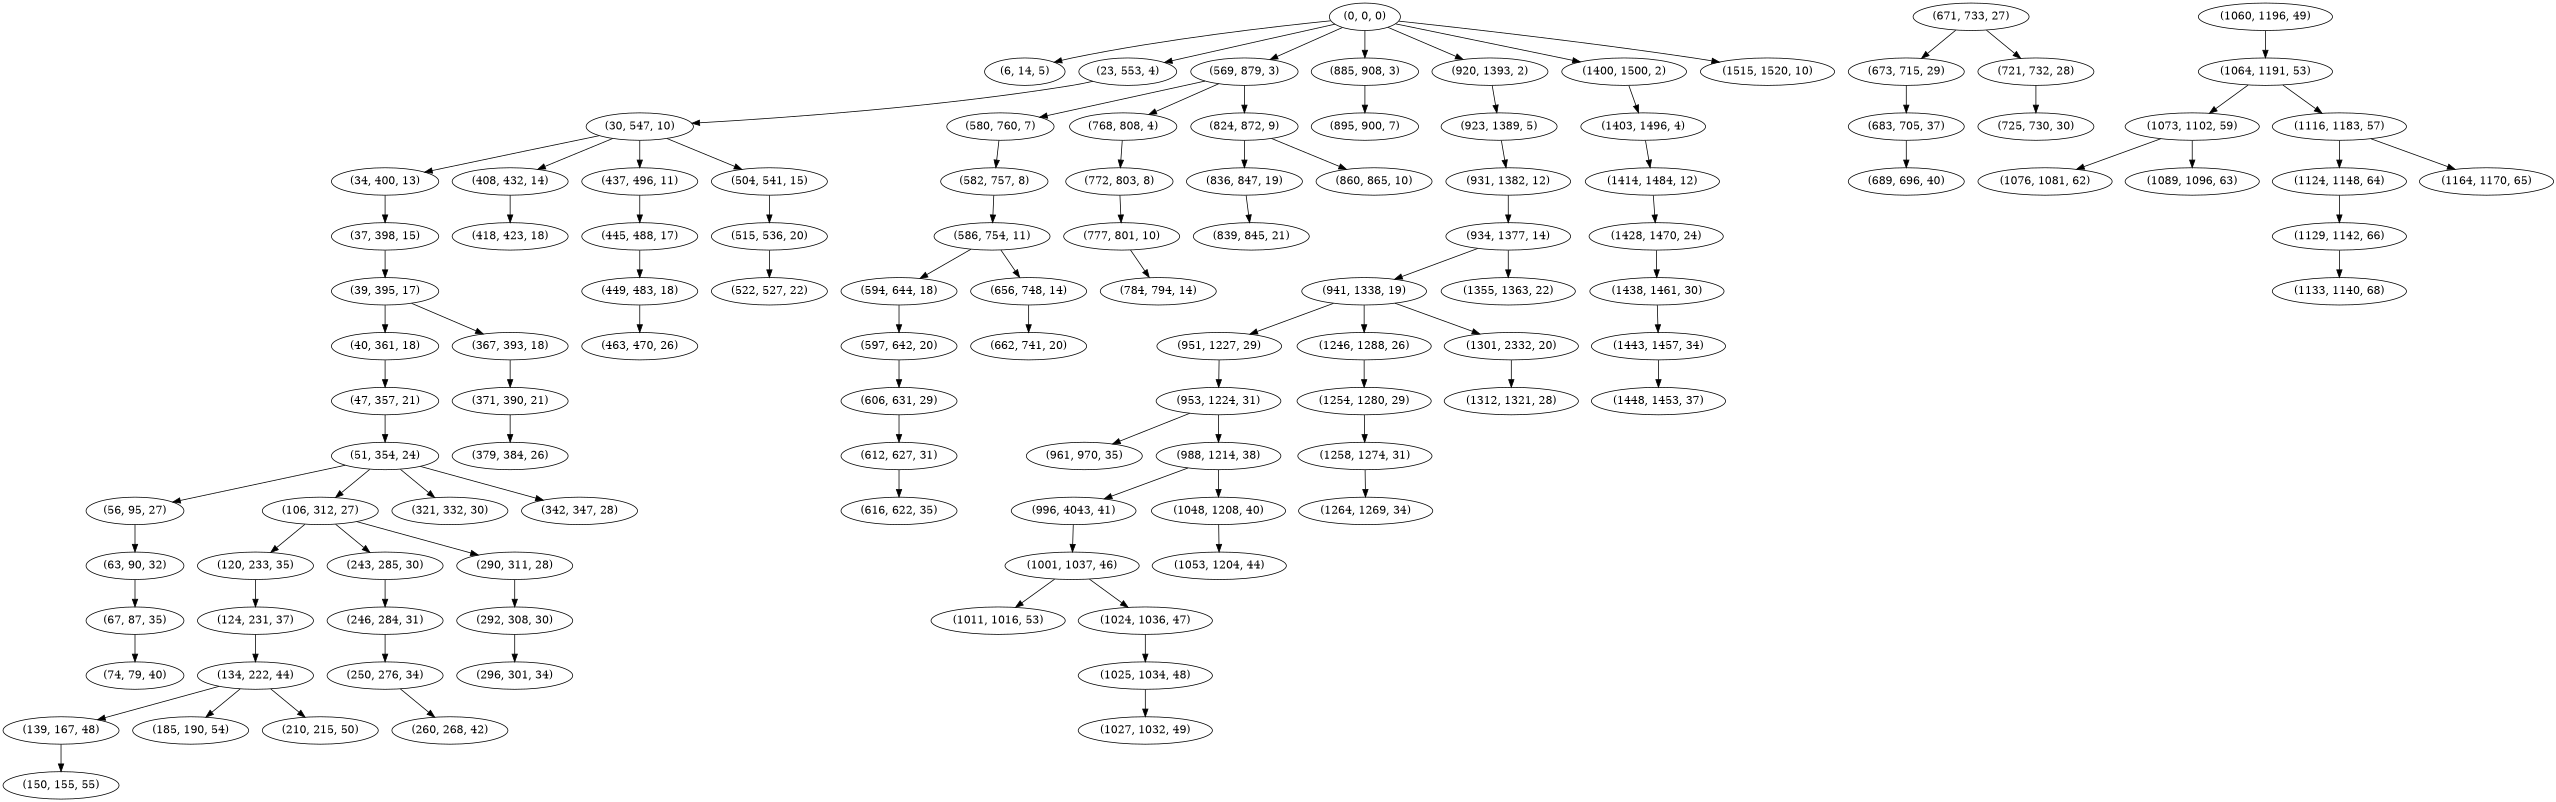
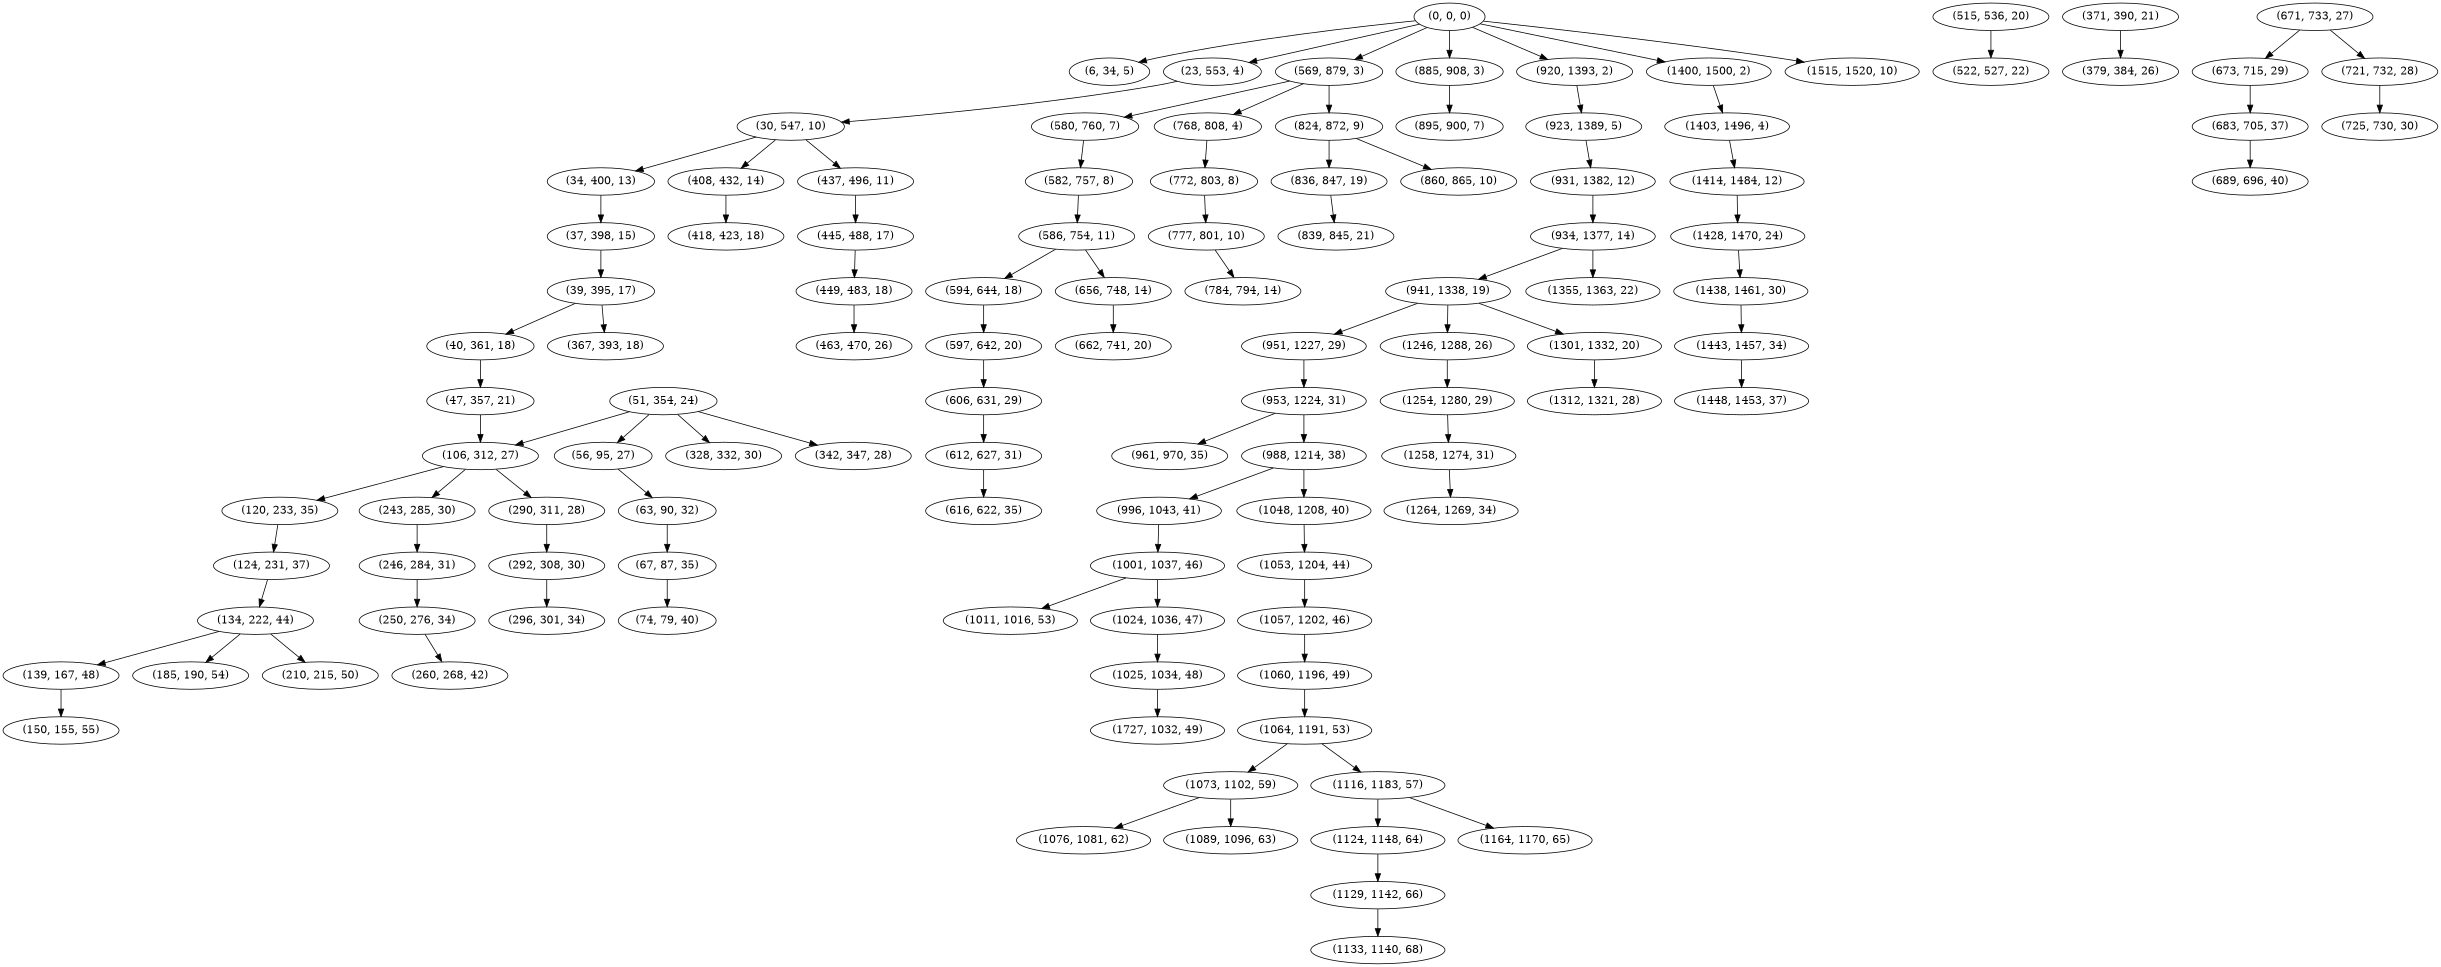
node "(6, 14, 5)": label "(6, 14, 5)" -> "(6, 34, 5)"
node "(504, 541, 15)": removed
node "(1301, 2332, 20)": label "(1301, 2332, 20)" -> "(1301, 1332, 20)"
edge "(367, 393, 18)" -> "(371, 390, 21)": removed
edge "(47, 357, 21)" -> "(51, 354, 24)": now "(47, 357, 21)" -> "(106, 312, 27)"
node "(321, 332, 30)": label "(321, 332, 30)" -> "(328, 332, 30)"
node "(996, 4043, 41)": label "(996, 4043, 41)" -> "(996, 1043, 41)"
node "(1057, 1202, 46)": added
node "(1027, 1032, 49)": label "(1027, 1032, 49)" -> "(1727, 1032, 49)"
